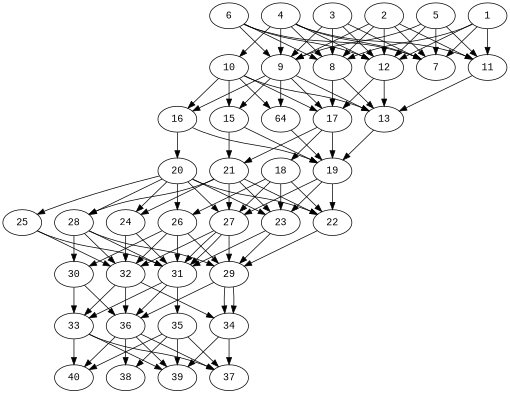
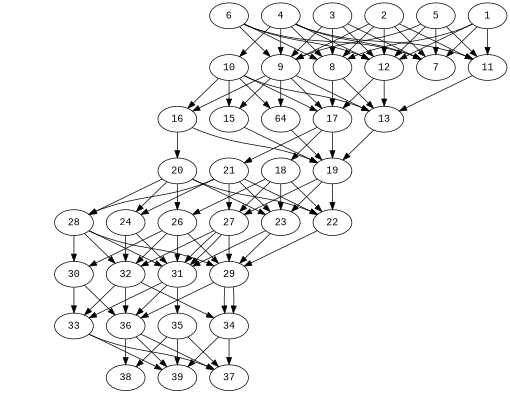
edge "15" -> "21": removed
edge "20" -> "27": removed
node "25": removed
node "40": removed
